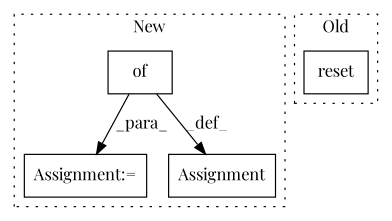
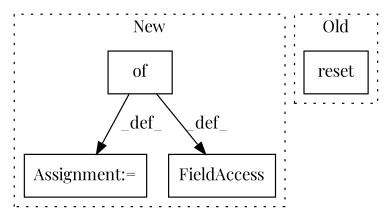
edge "of" -> "Assignment:=": label "_para_" -> "_def_"
node "Assignment": label "Assignment" -> "FieldAccess"
